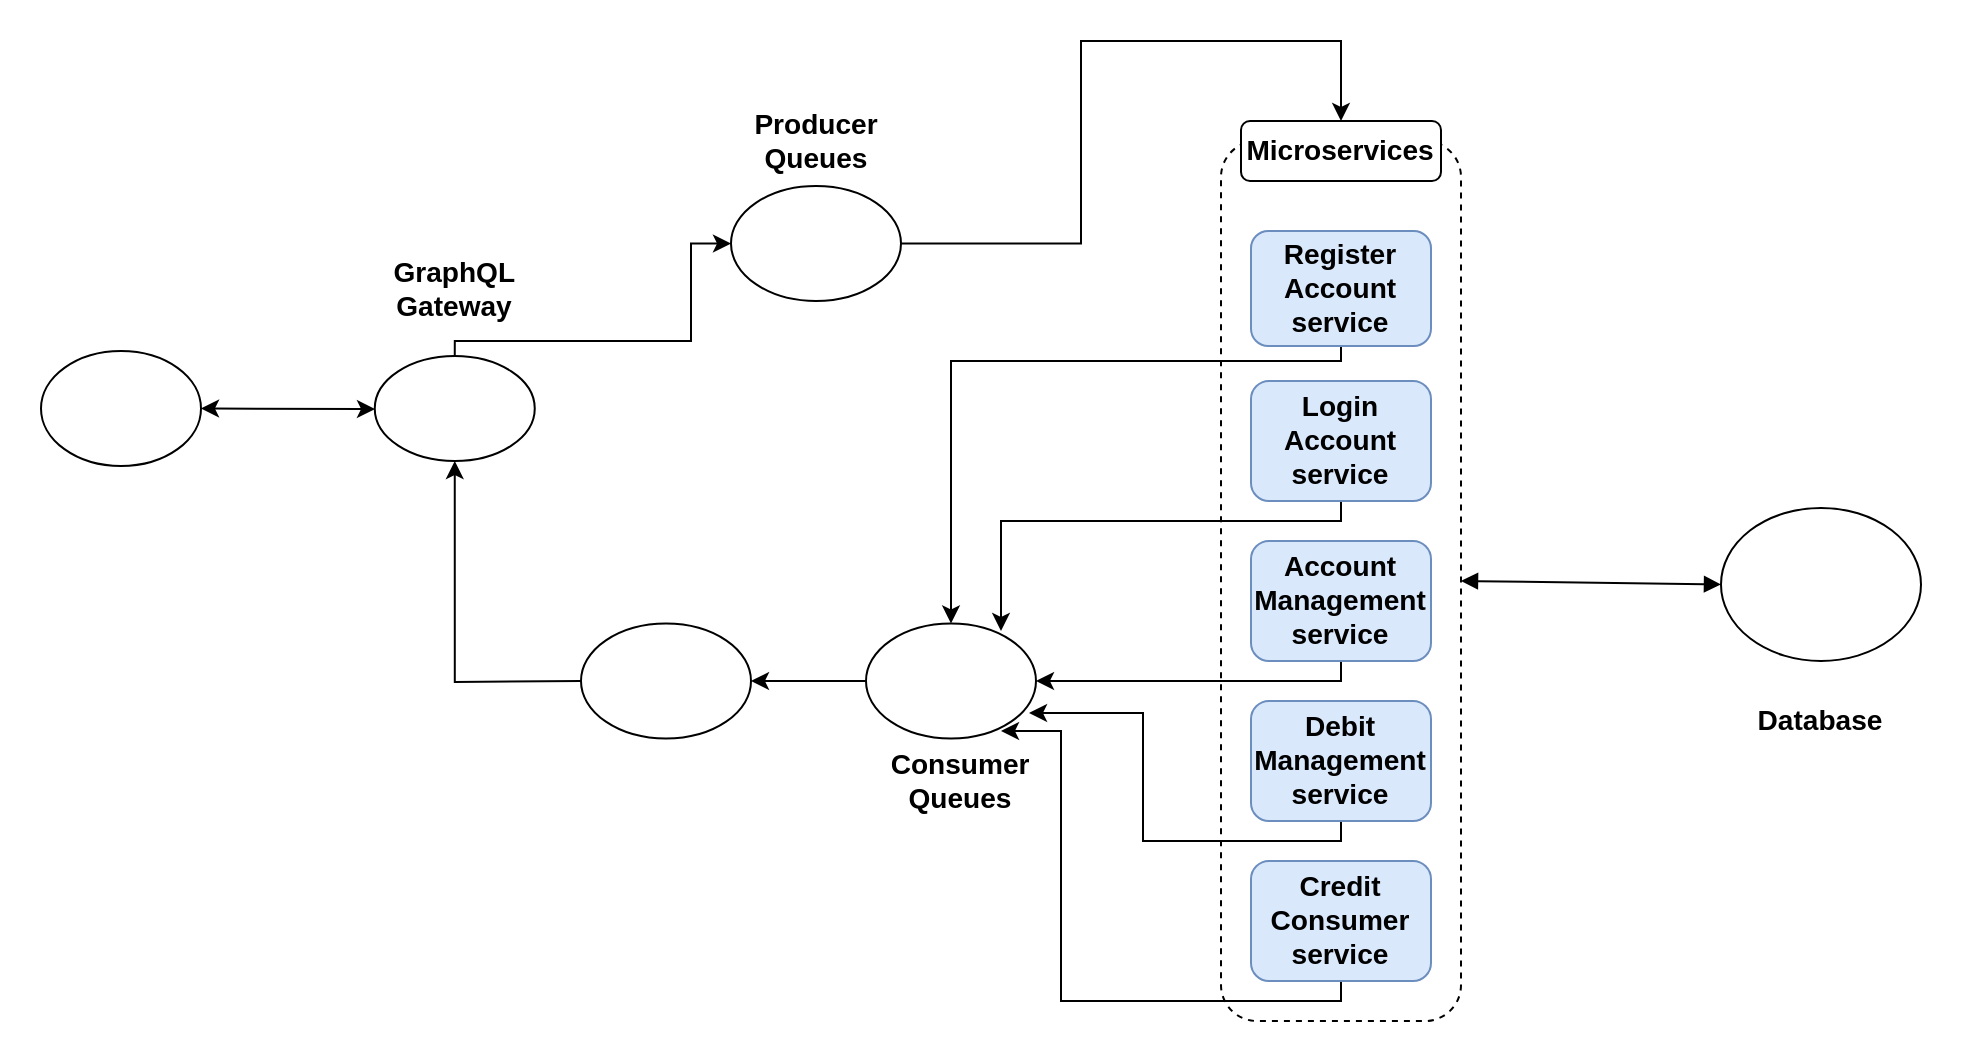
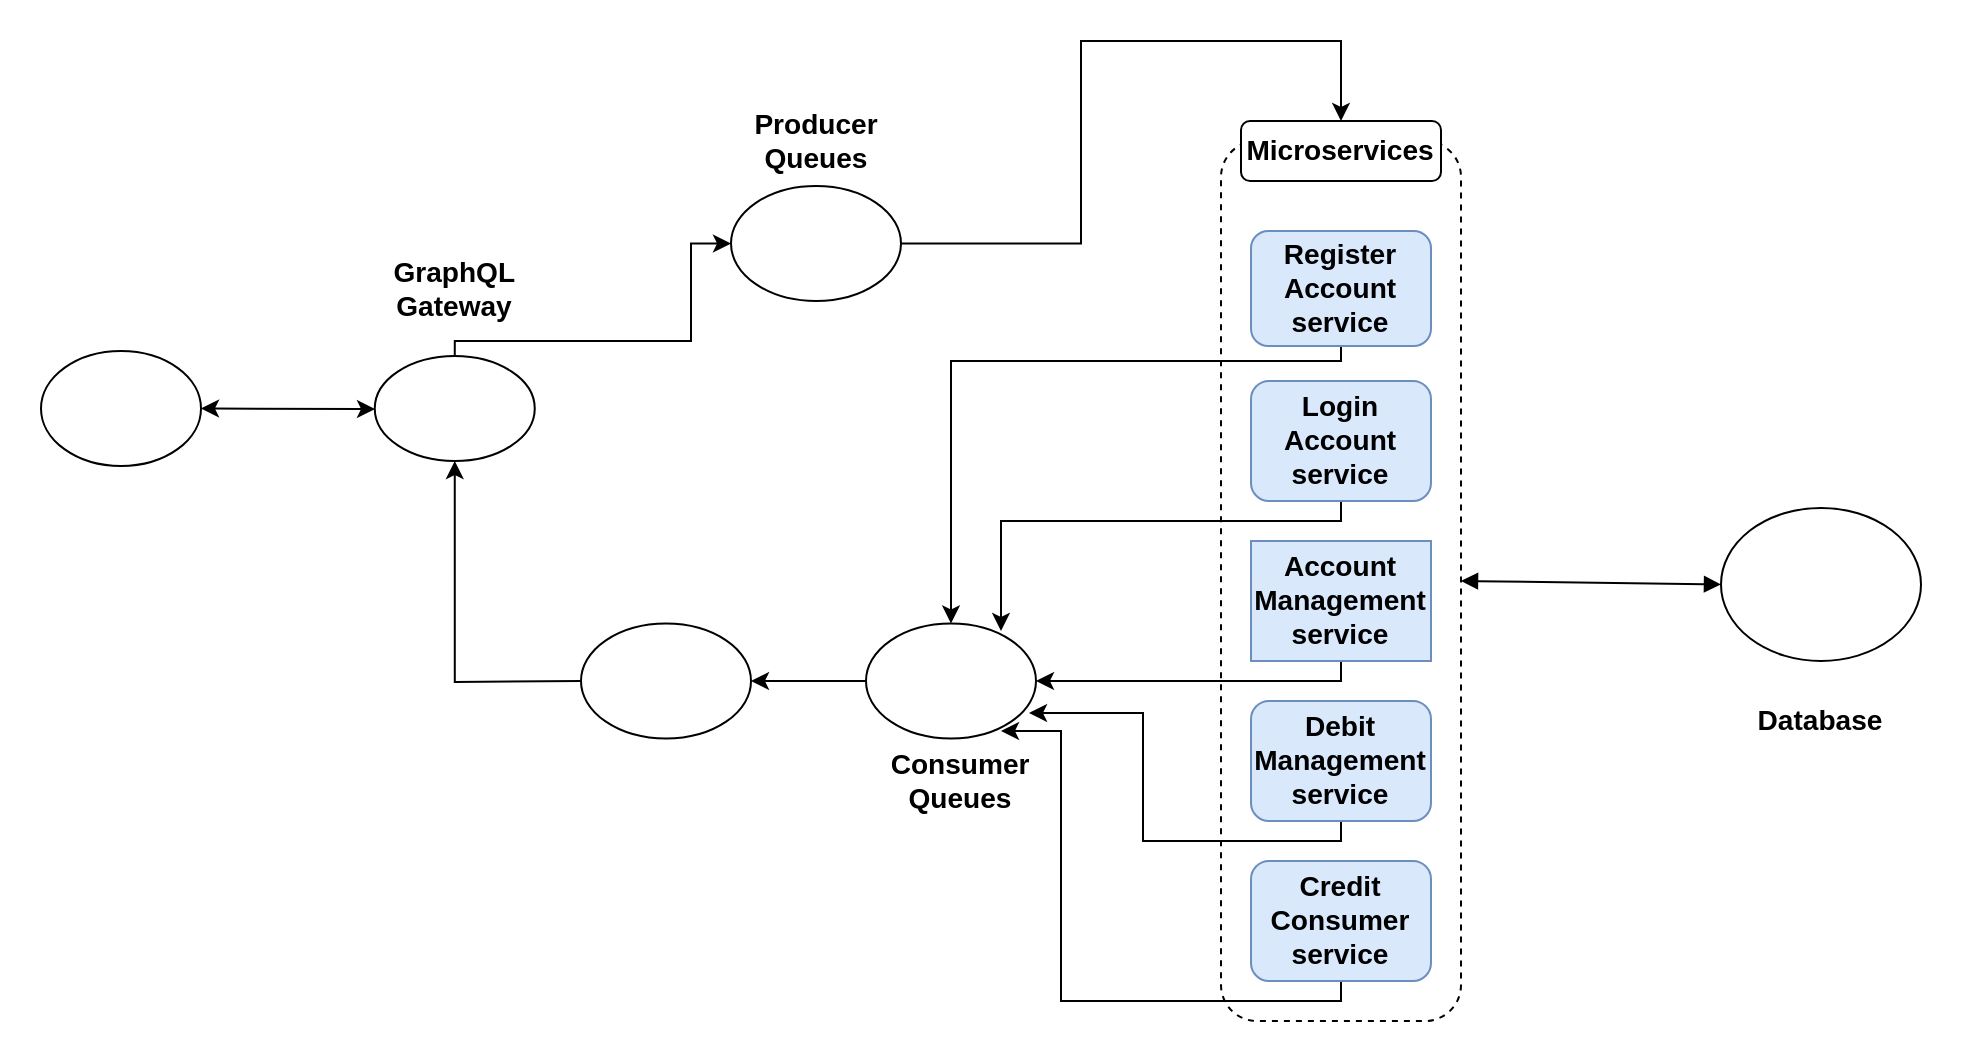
node "Account Management service": shape rounded rectangle -> rectangle
